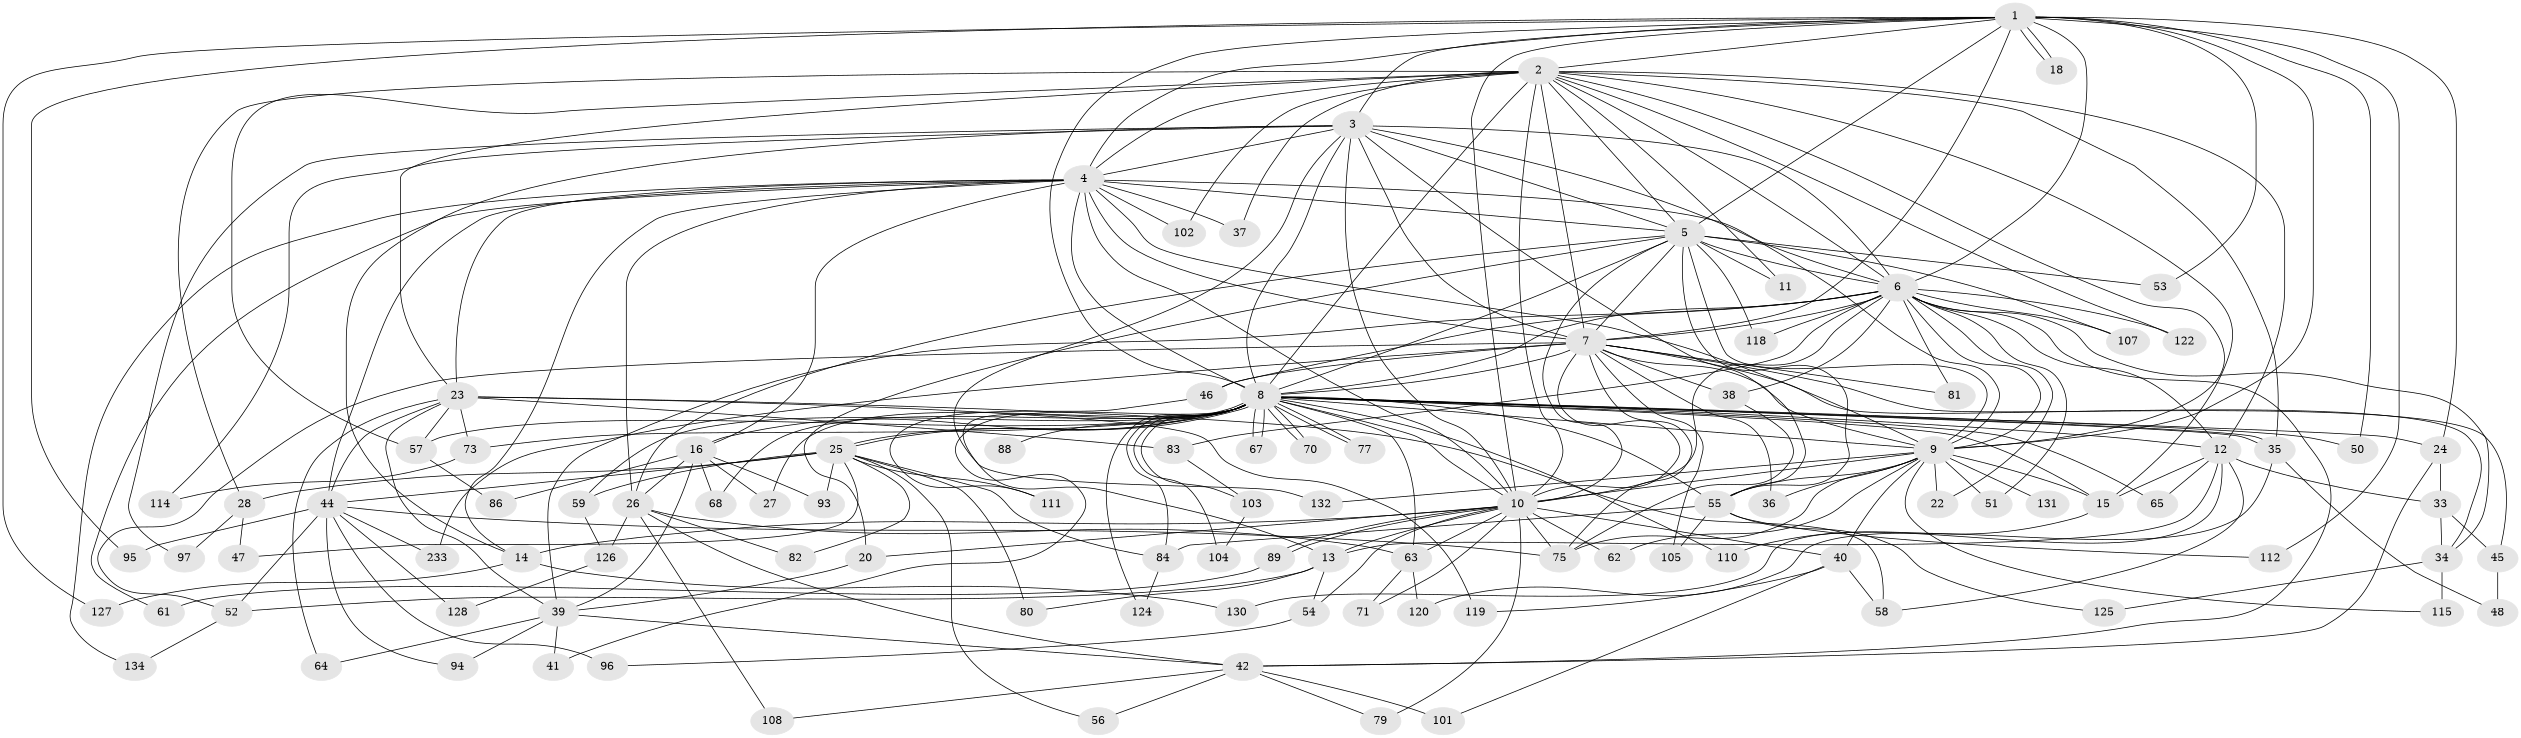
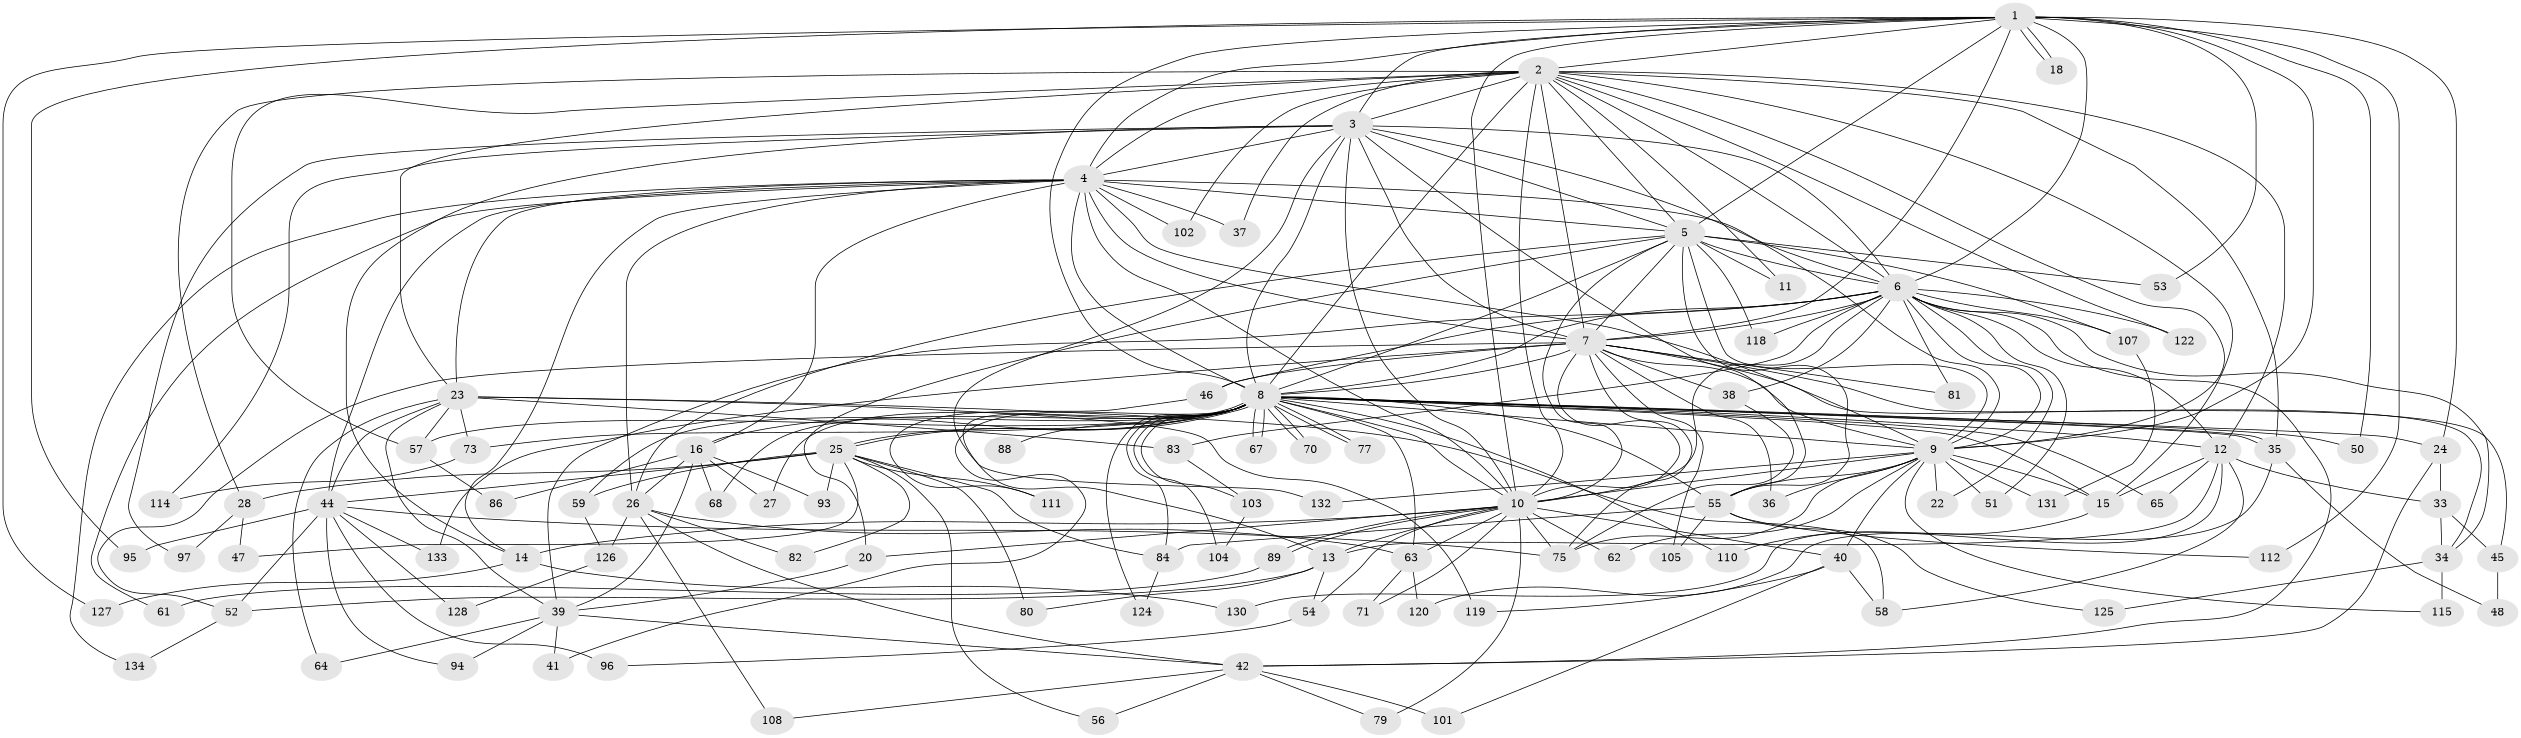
edge "2" -- "3": added
edge "107" -- "131": added
node "233": label "233" -> "133"
